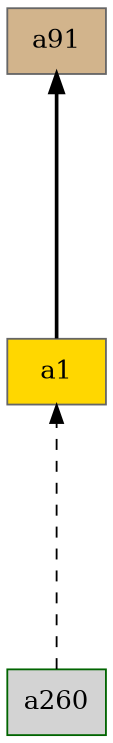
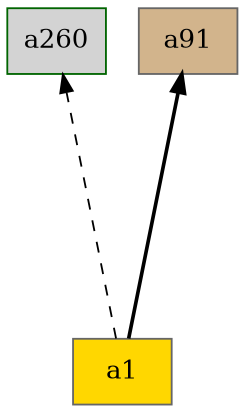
edge "a260" -> "a1": reversed
